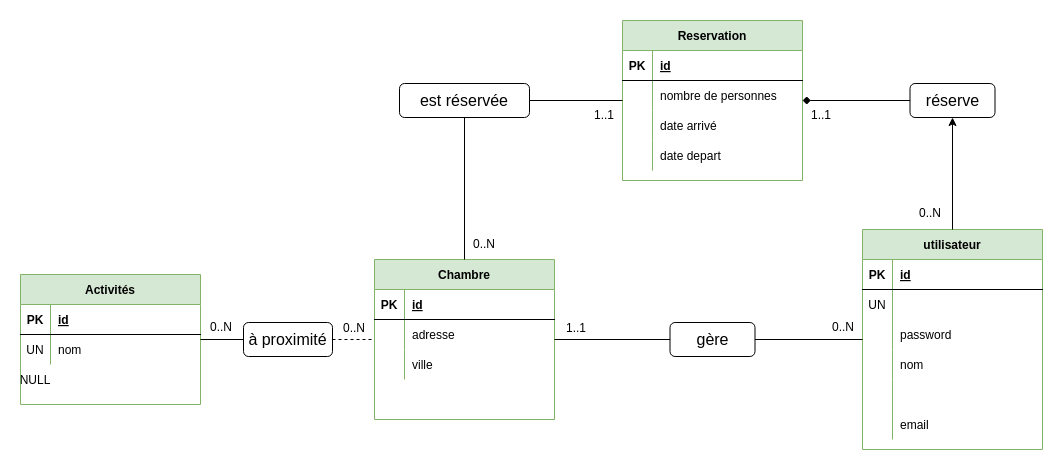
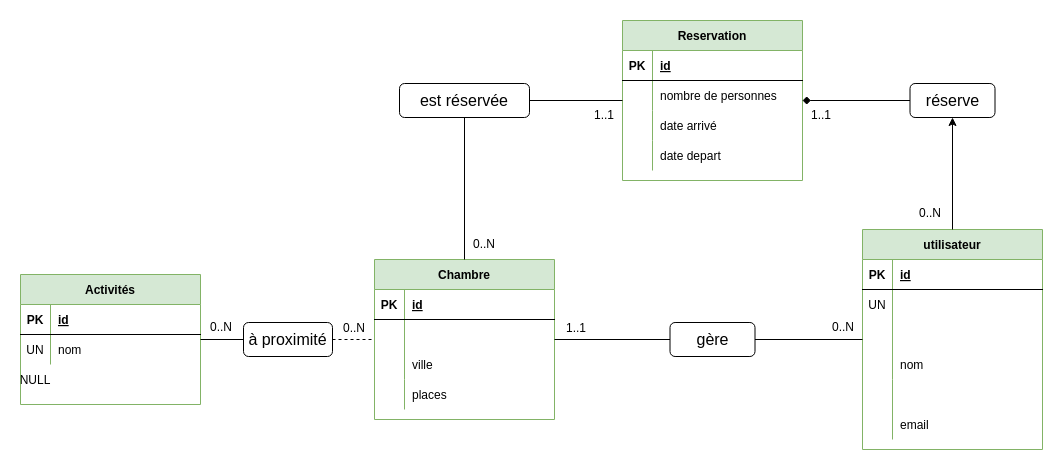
node "adresse": removed
node "password": removed
node "places": added
